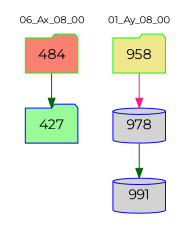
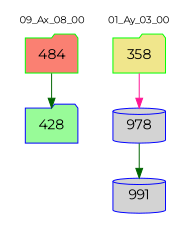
cluster "06_Ax_08_00": label "06_Ax_08_00" -> "09_Ax_08_00"
cluster "01_Ay_08_00": label "01_Ay_08_00" -> "01_Ay_03_00"
node "958": label "958" -> "358"
node "427": label "427" -> "428"
